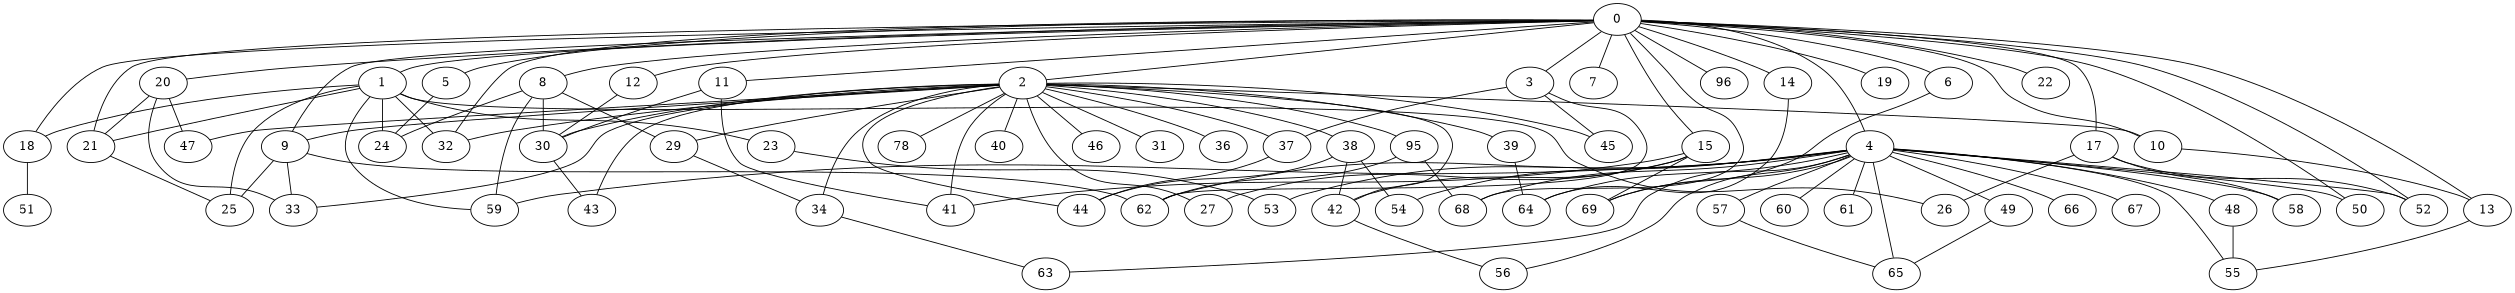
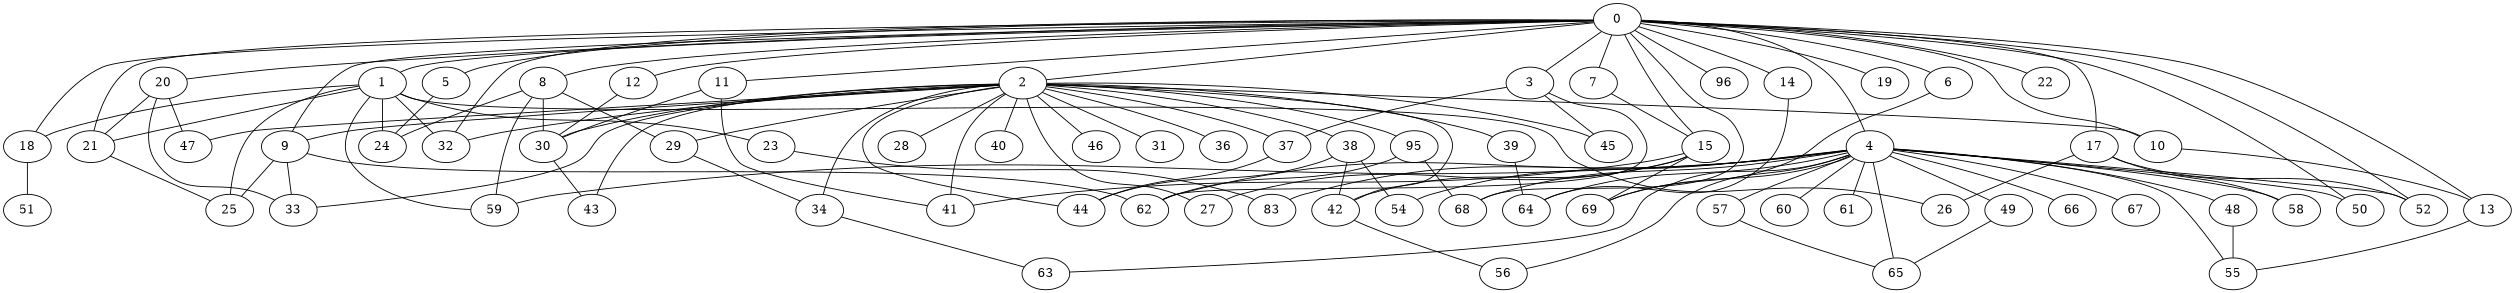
edge "7" -- "15": added
node "78": label "78" -> "28"
node "53": label "53" -> "83"
